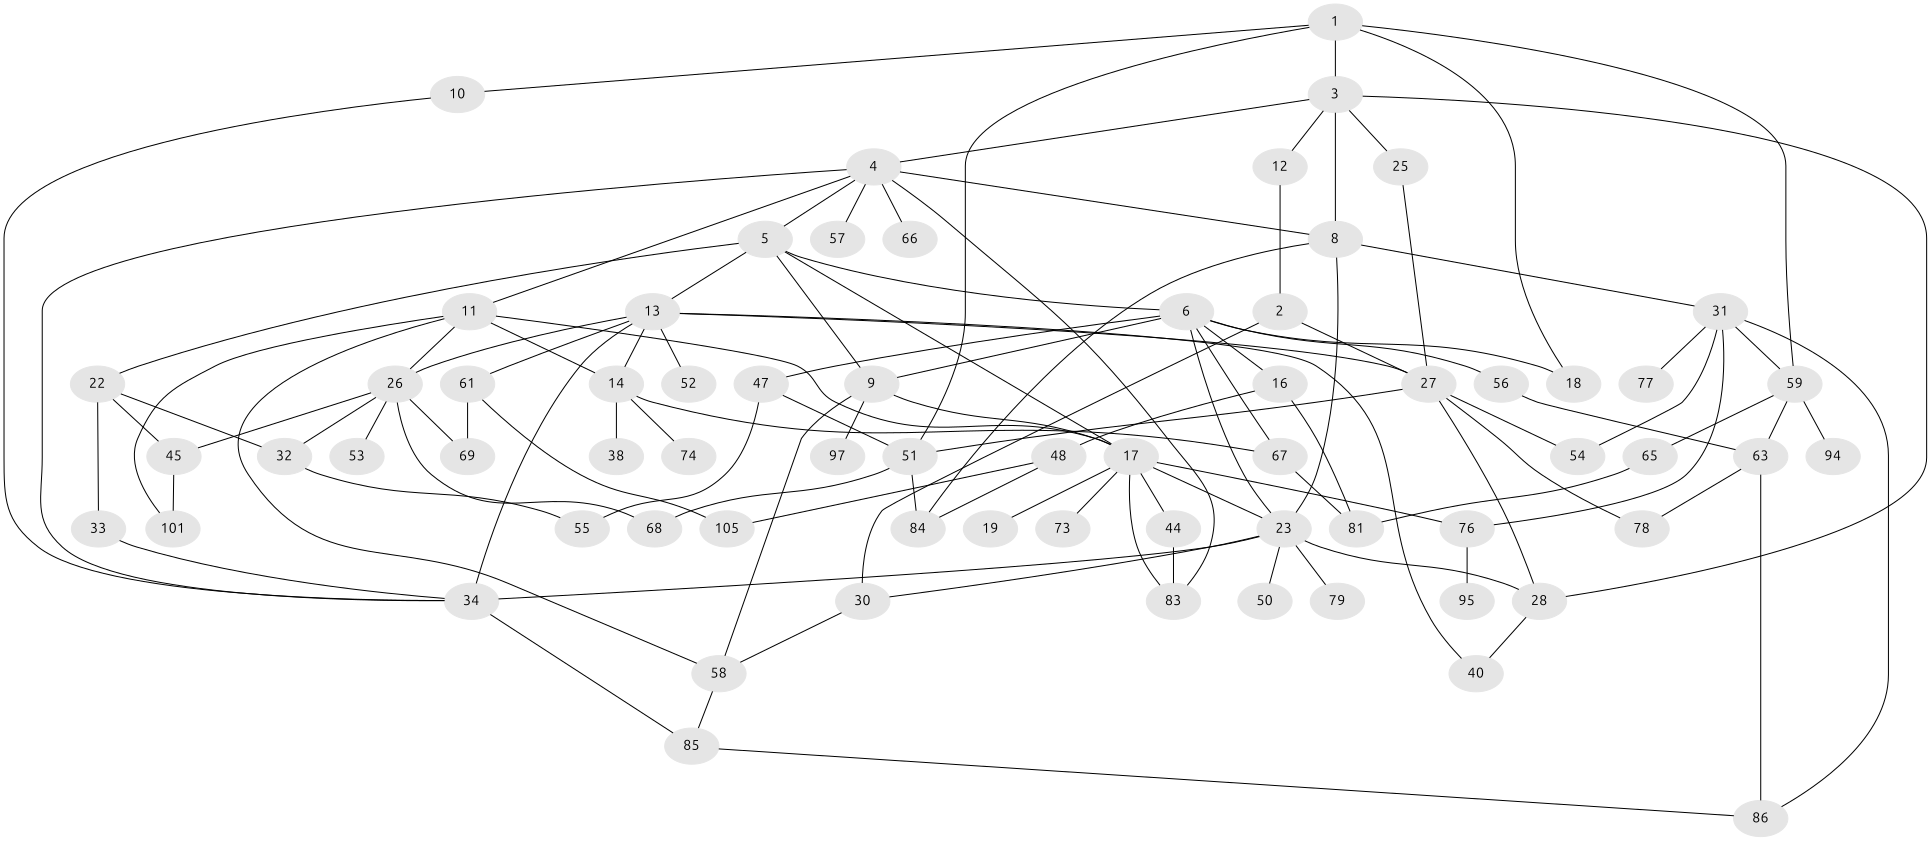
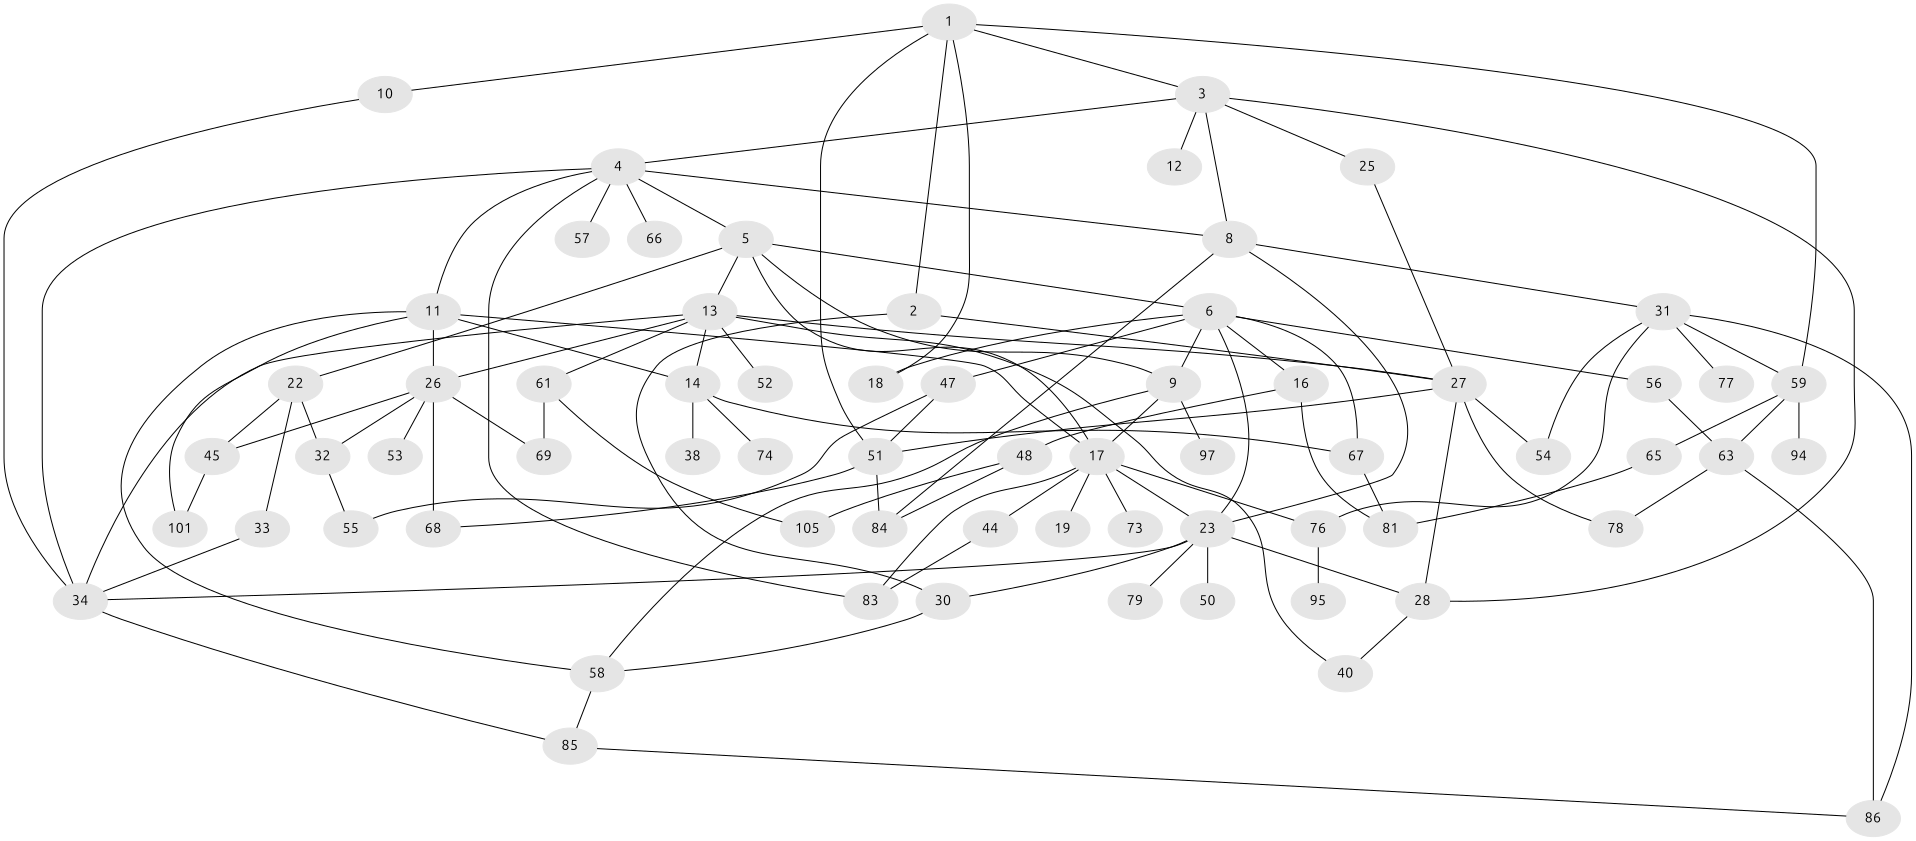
edge "12" -- "2": now "1" -- "2"
